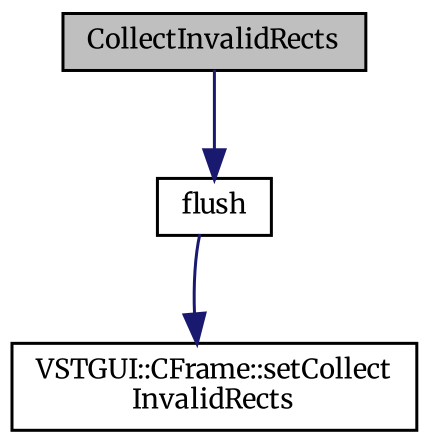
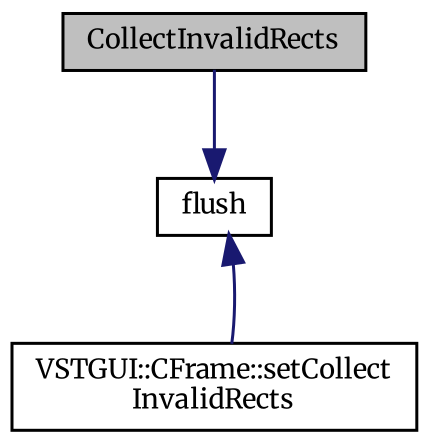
edge "flush" -> "VSTGUI::CFrame::setCollect InvalidRects": reversed
